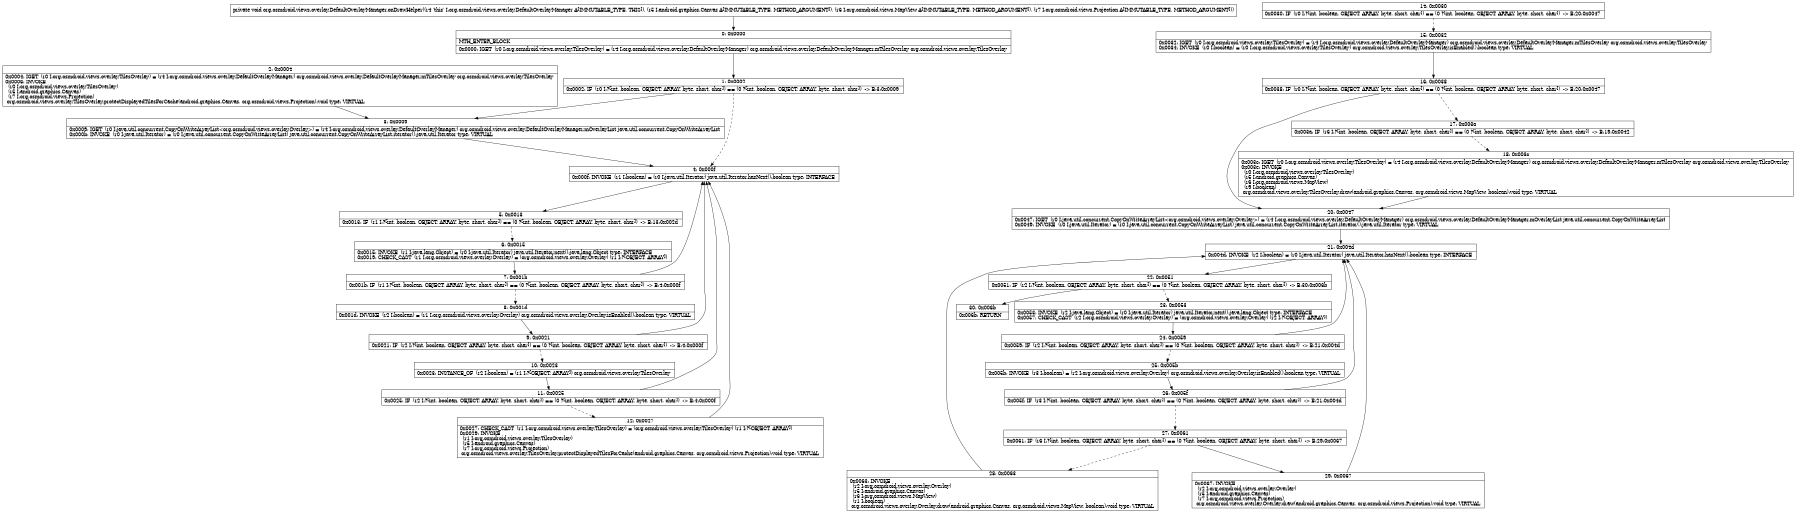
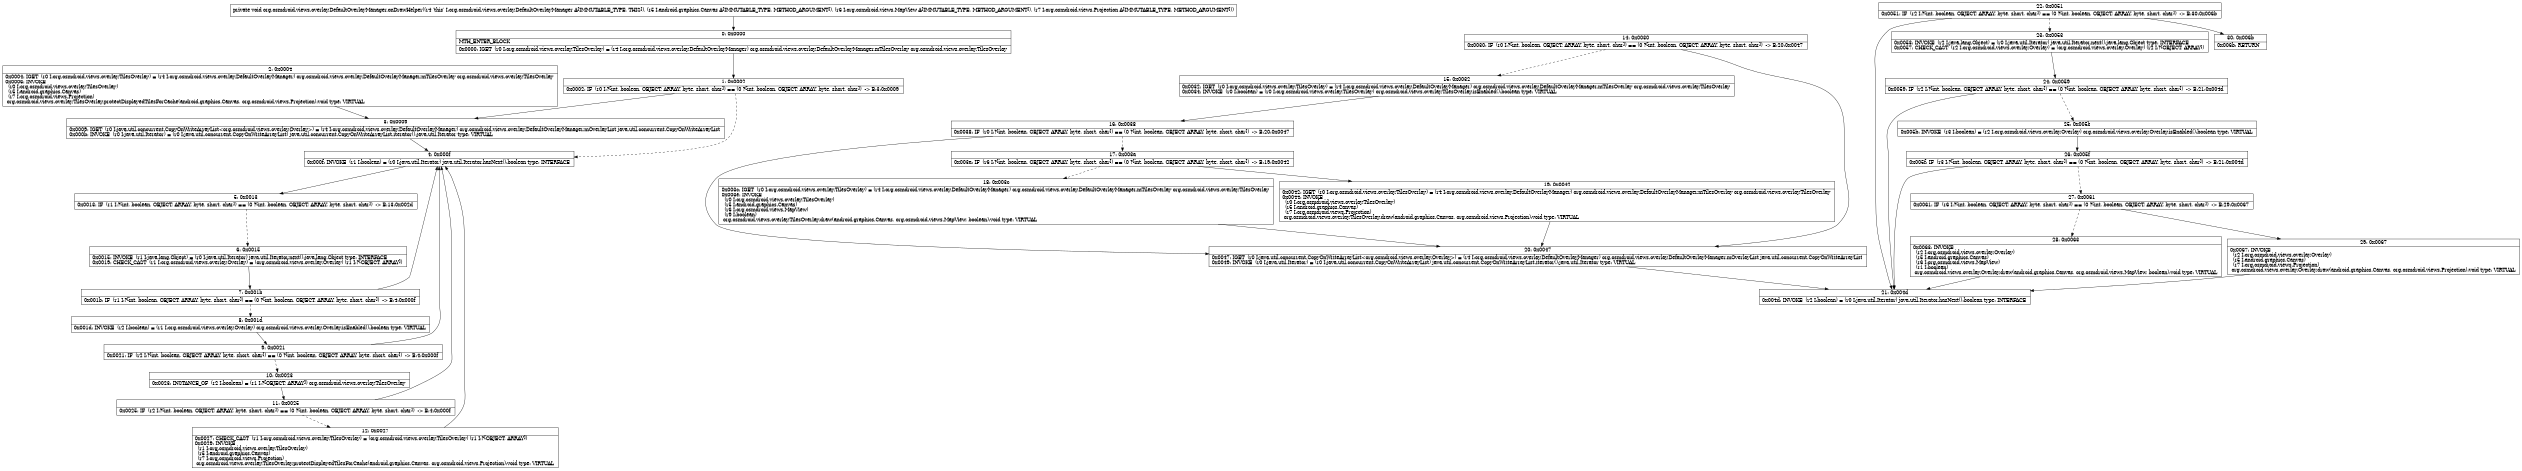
edge "14: 0x0030" -> "20: 0x0047": added
node "19: 0x0042": added
edge "21: 0x004d" -> "22: 0x0051": reversed
